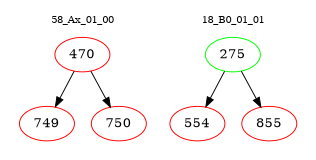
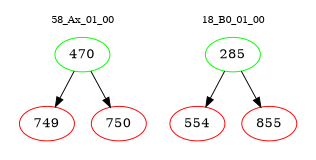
cluster "18_B0_01_01": label "18_B0_01_01" -> "18_B0_01_00"
node "470": color red -> green
node "275": label "275" -> "285"
